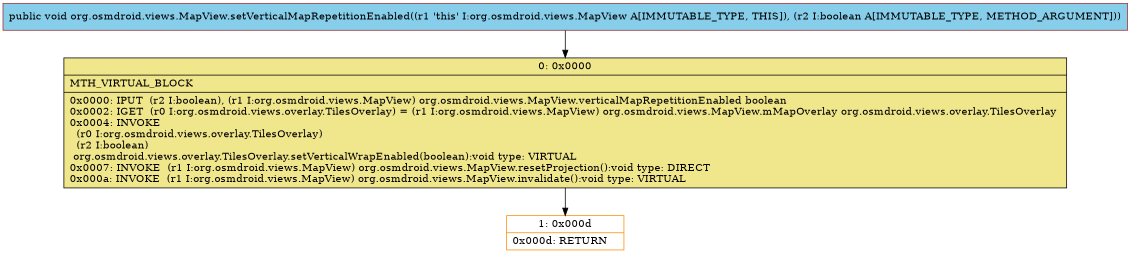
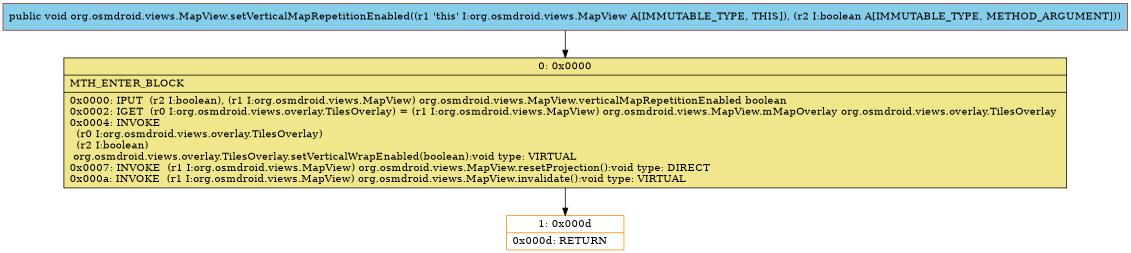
node "0: 0x0000": text "MTH_VIRTUAL_BLOCK" -> "MTH_ENTER_BLOCK"
